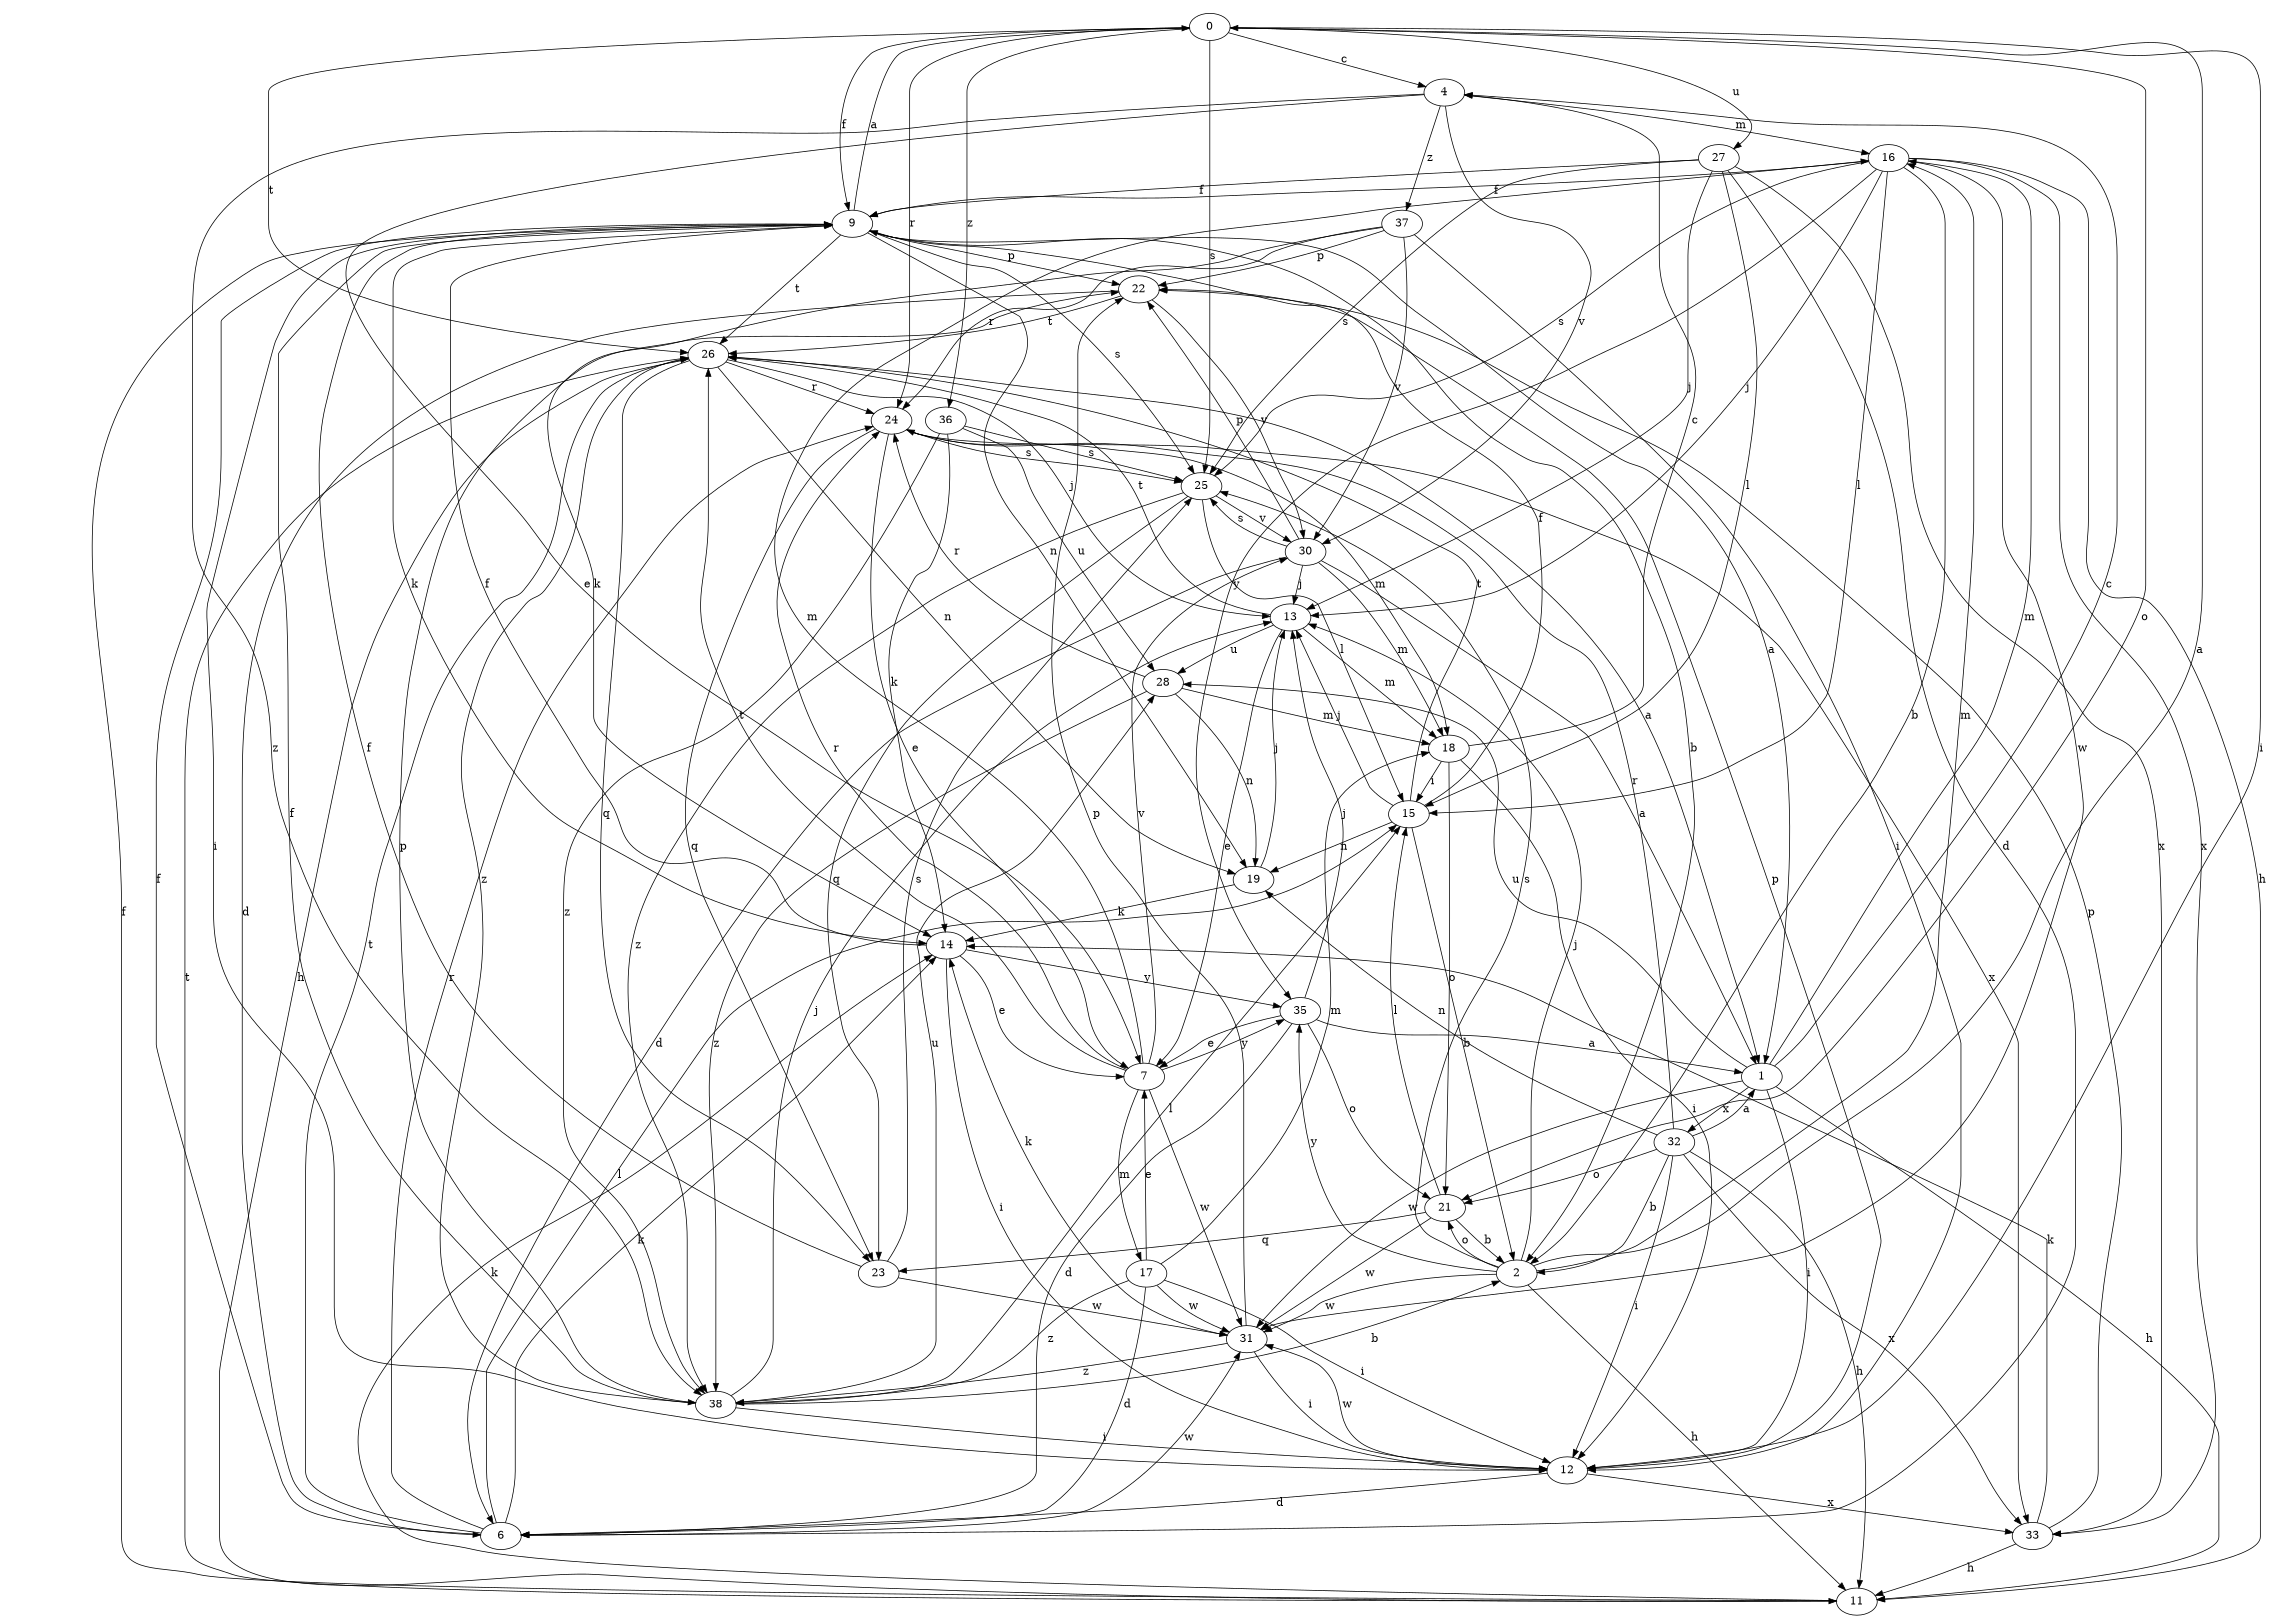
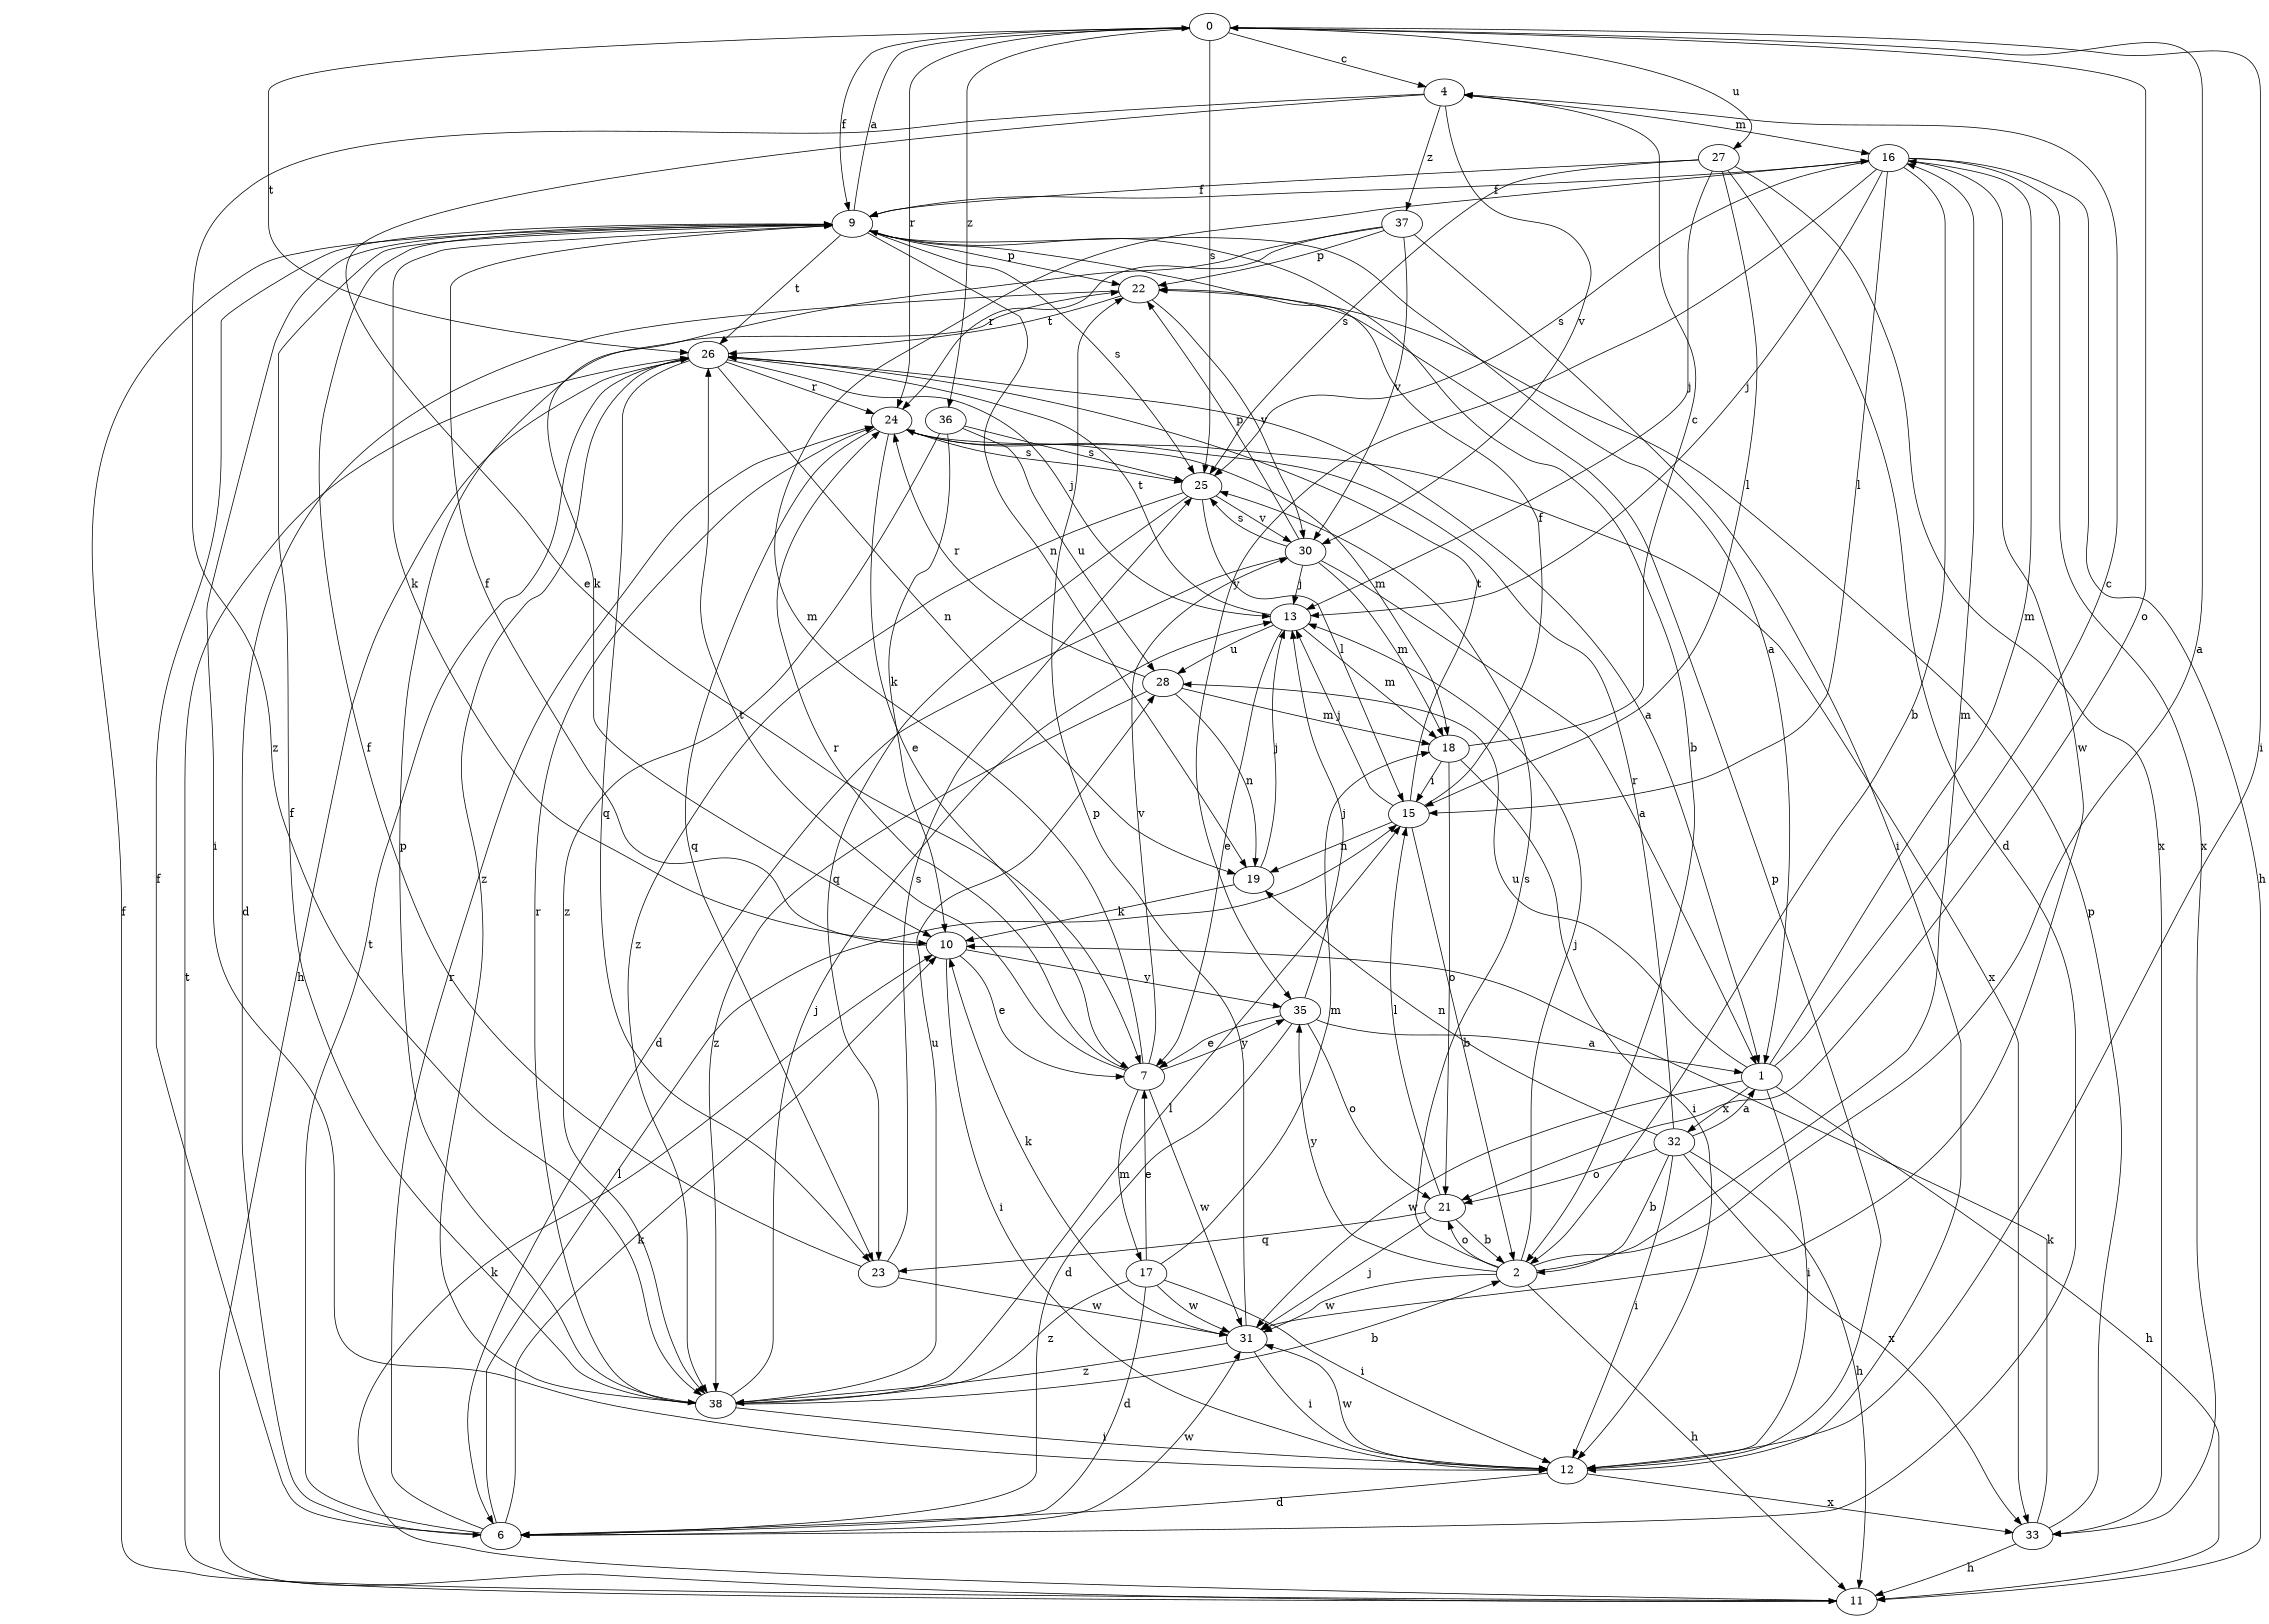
edge "38" -> "24": added, label "r"
node "14": label "14" -> "10"
edge "21" -> "31": label "w" -> "j"
